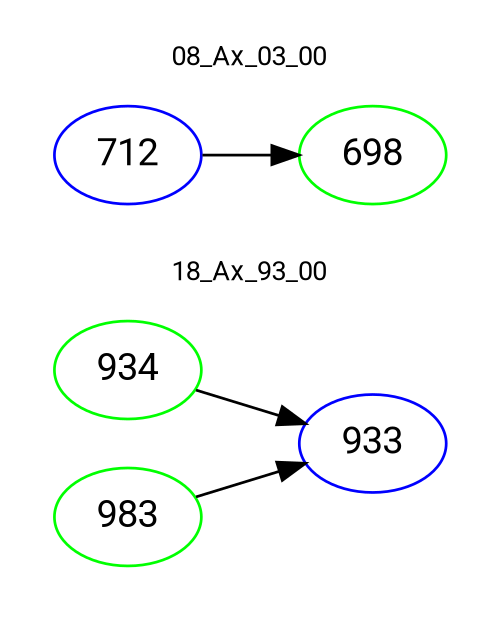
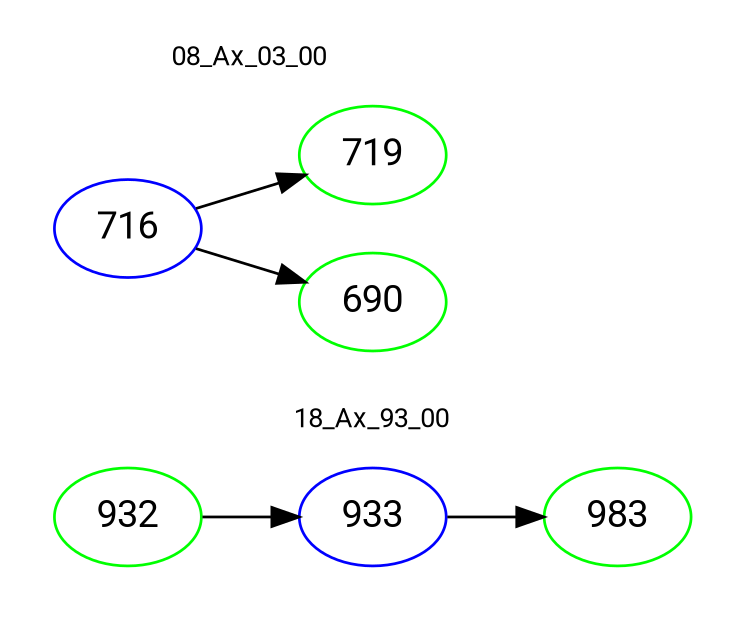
node "712": label "712" -> "716"
node "719": added
node "698": label "698" -> "690"
node "934": label "934" -> "932"
edge "983" -> "933": reversed
